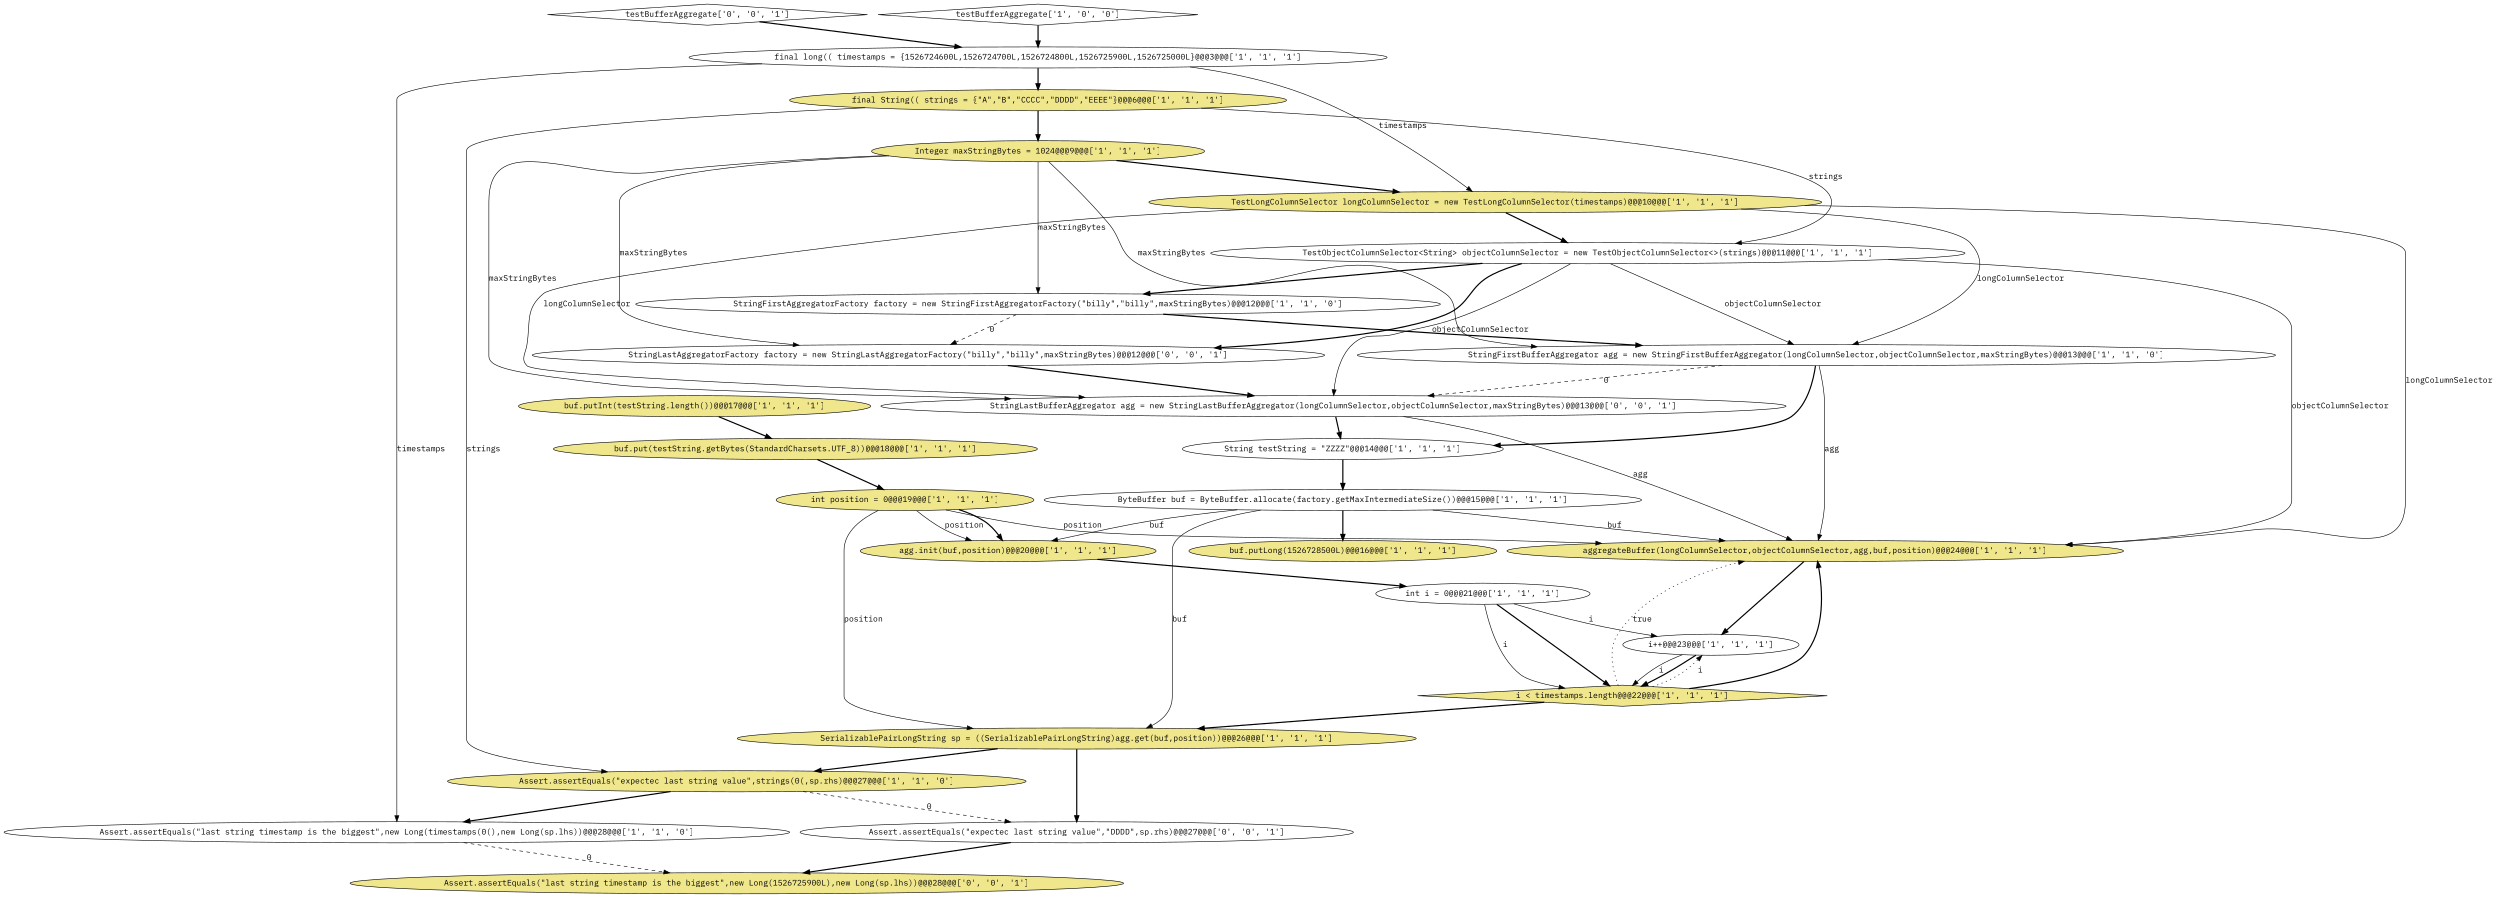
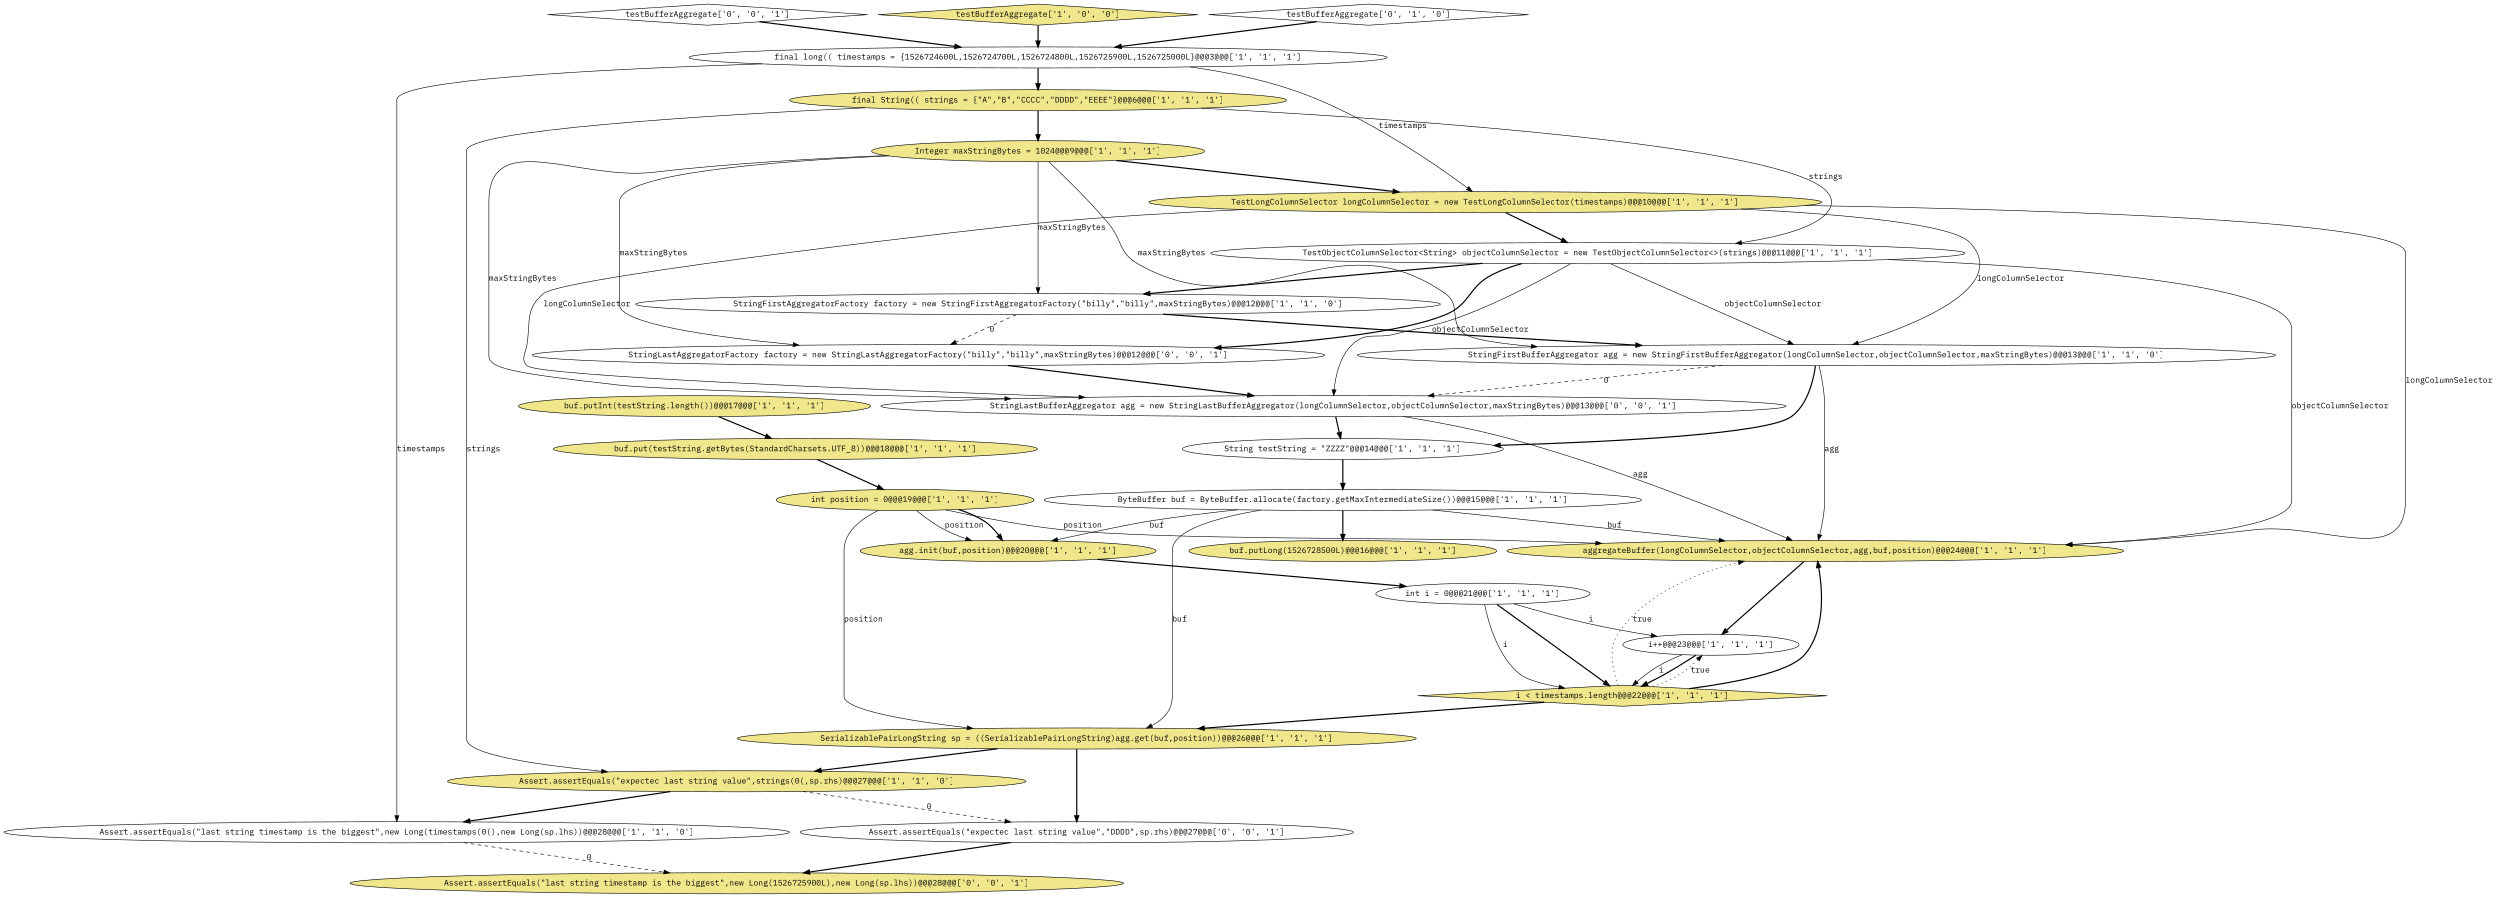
node "testBufferAggregate['1', '0', '0']": fillcolor white -> khaki
node "testBufferAggregate['0', '1', '0']": added
edge "i < timestamps.length@@@22@@@['1', '1', '1']" -> "i++@@@23@@@['1', '1', '1']": label "i" -> "true"
